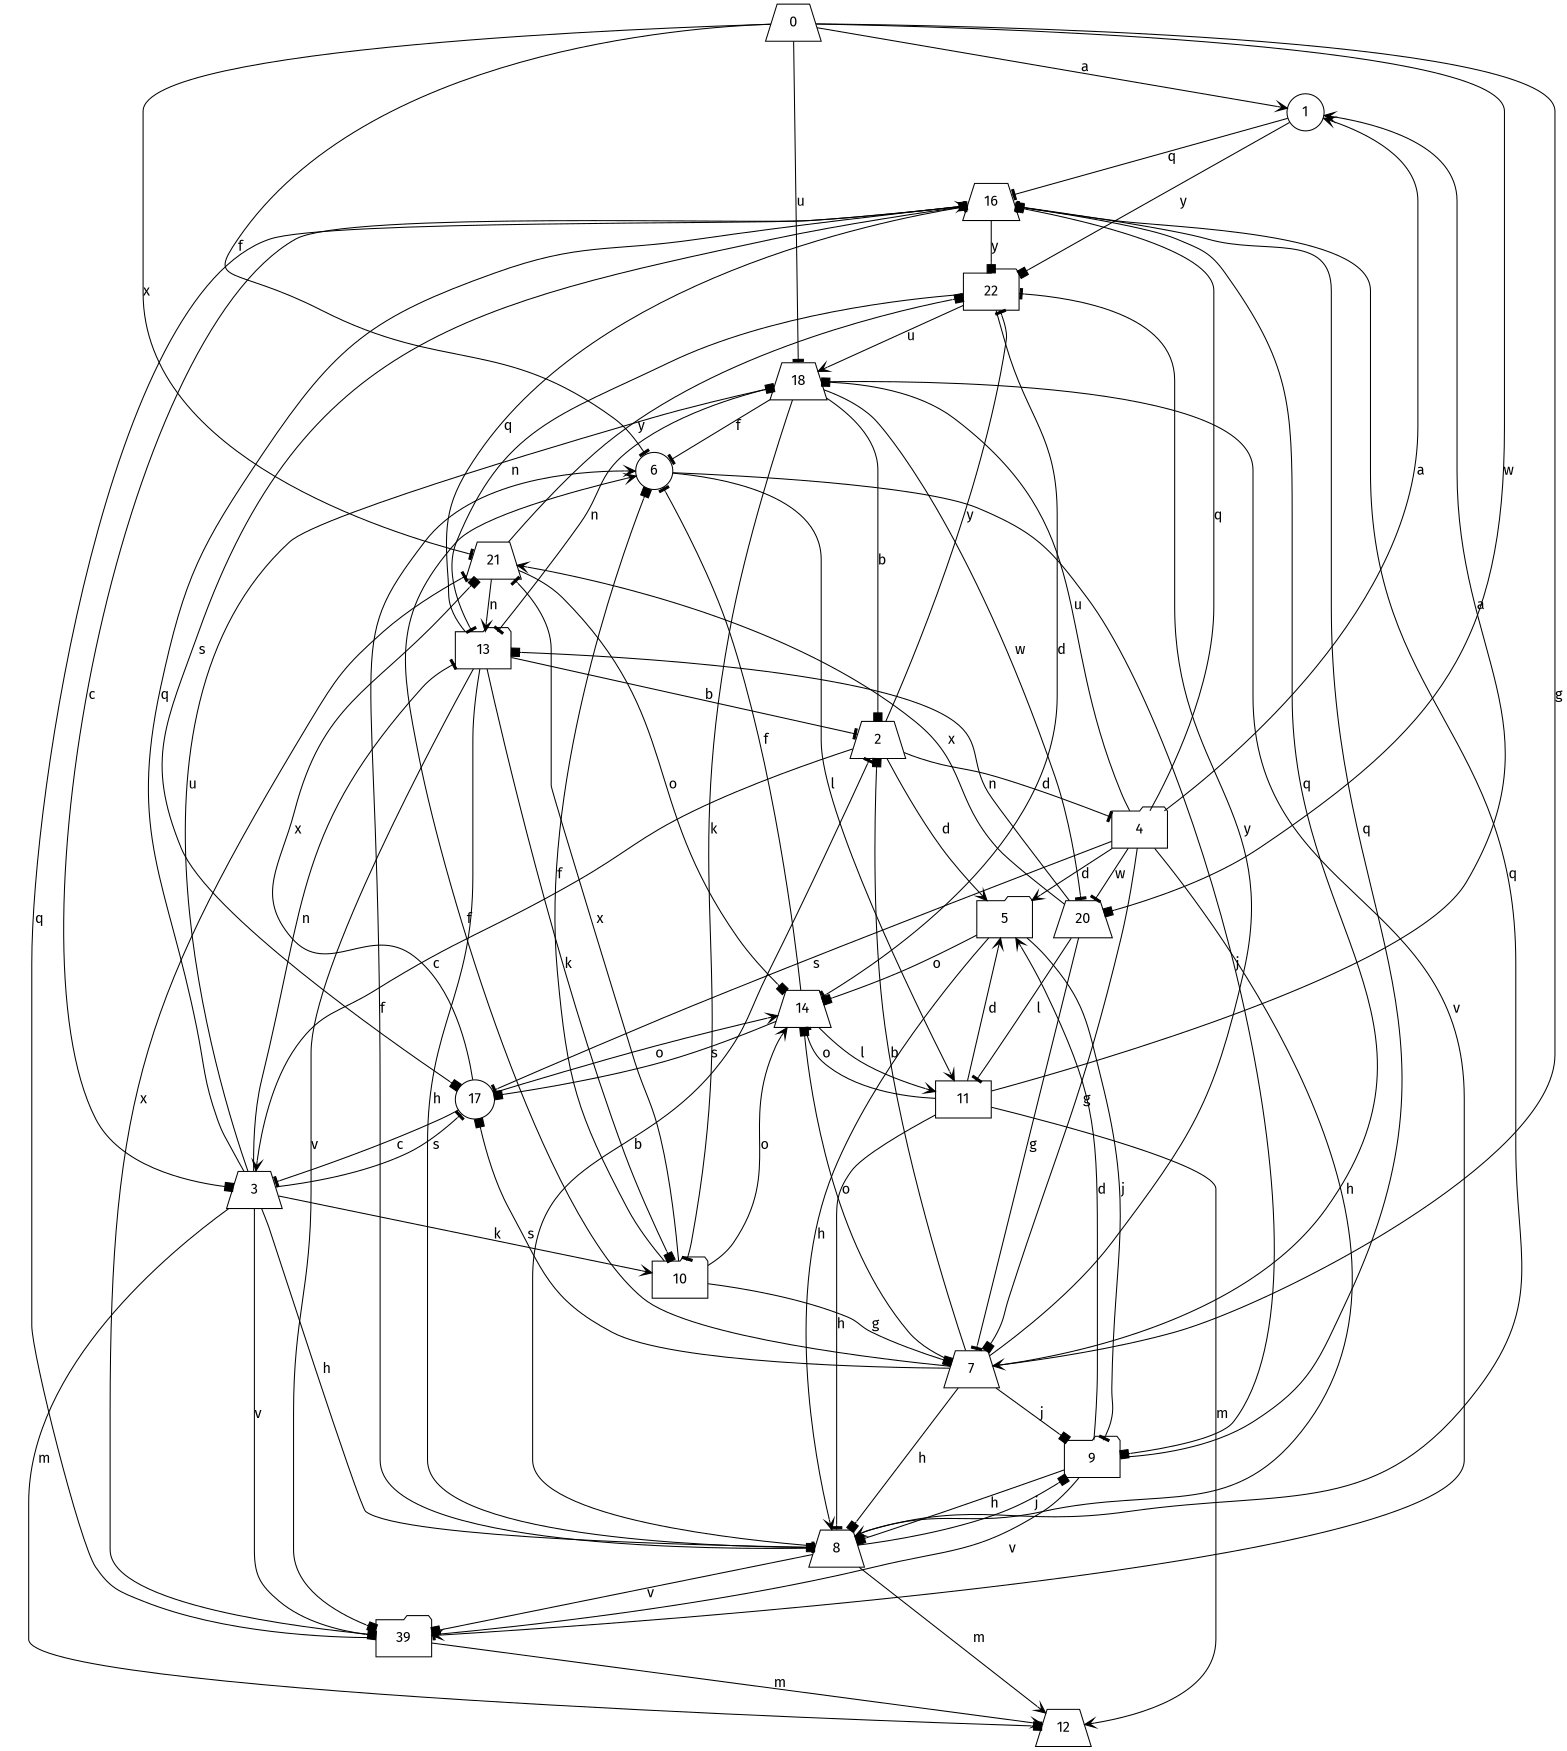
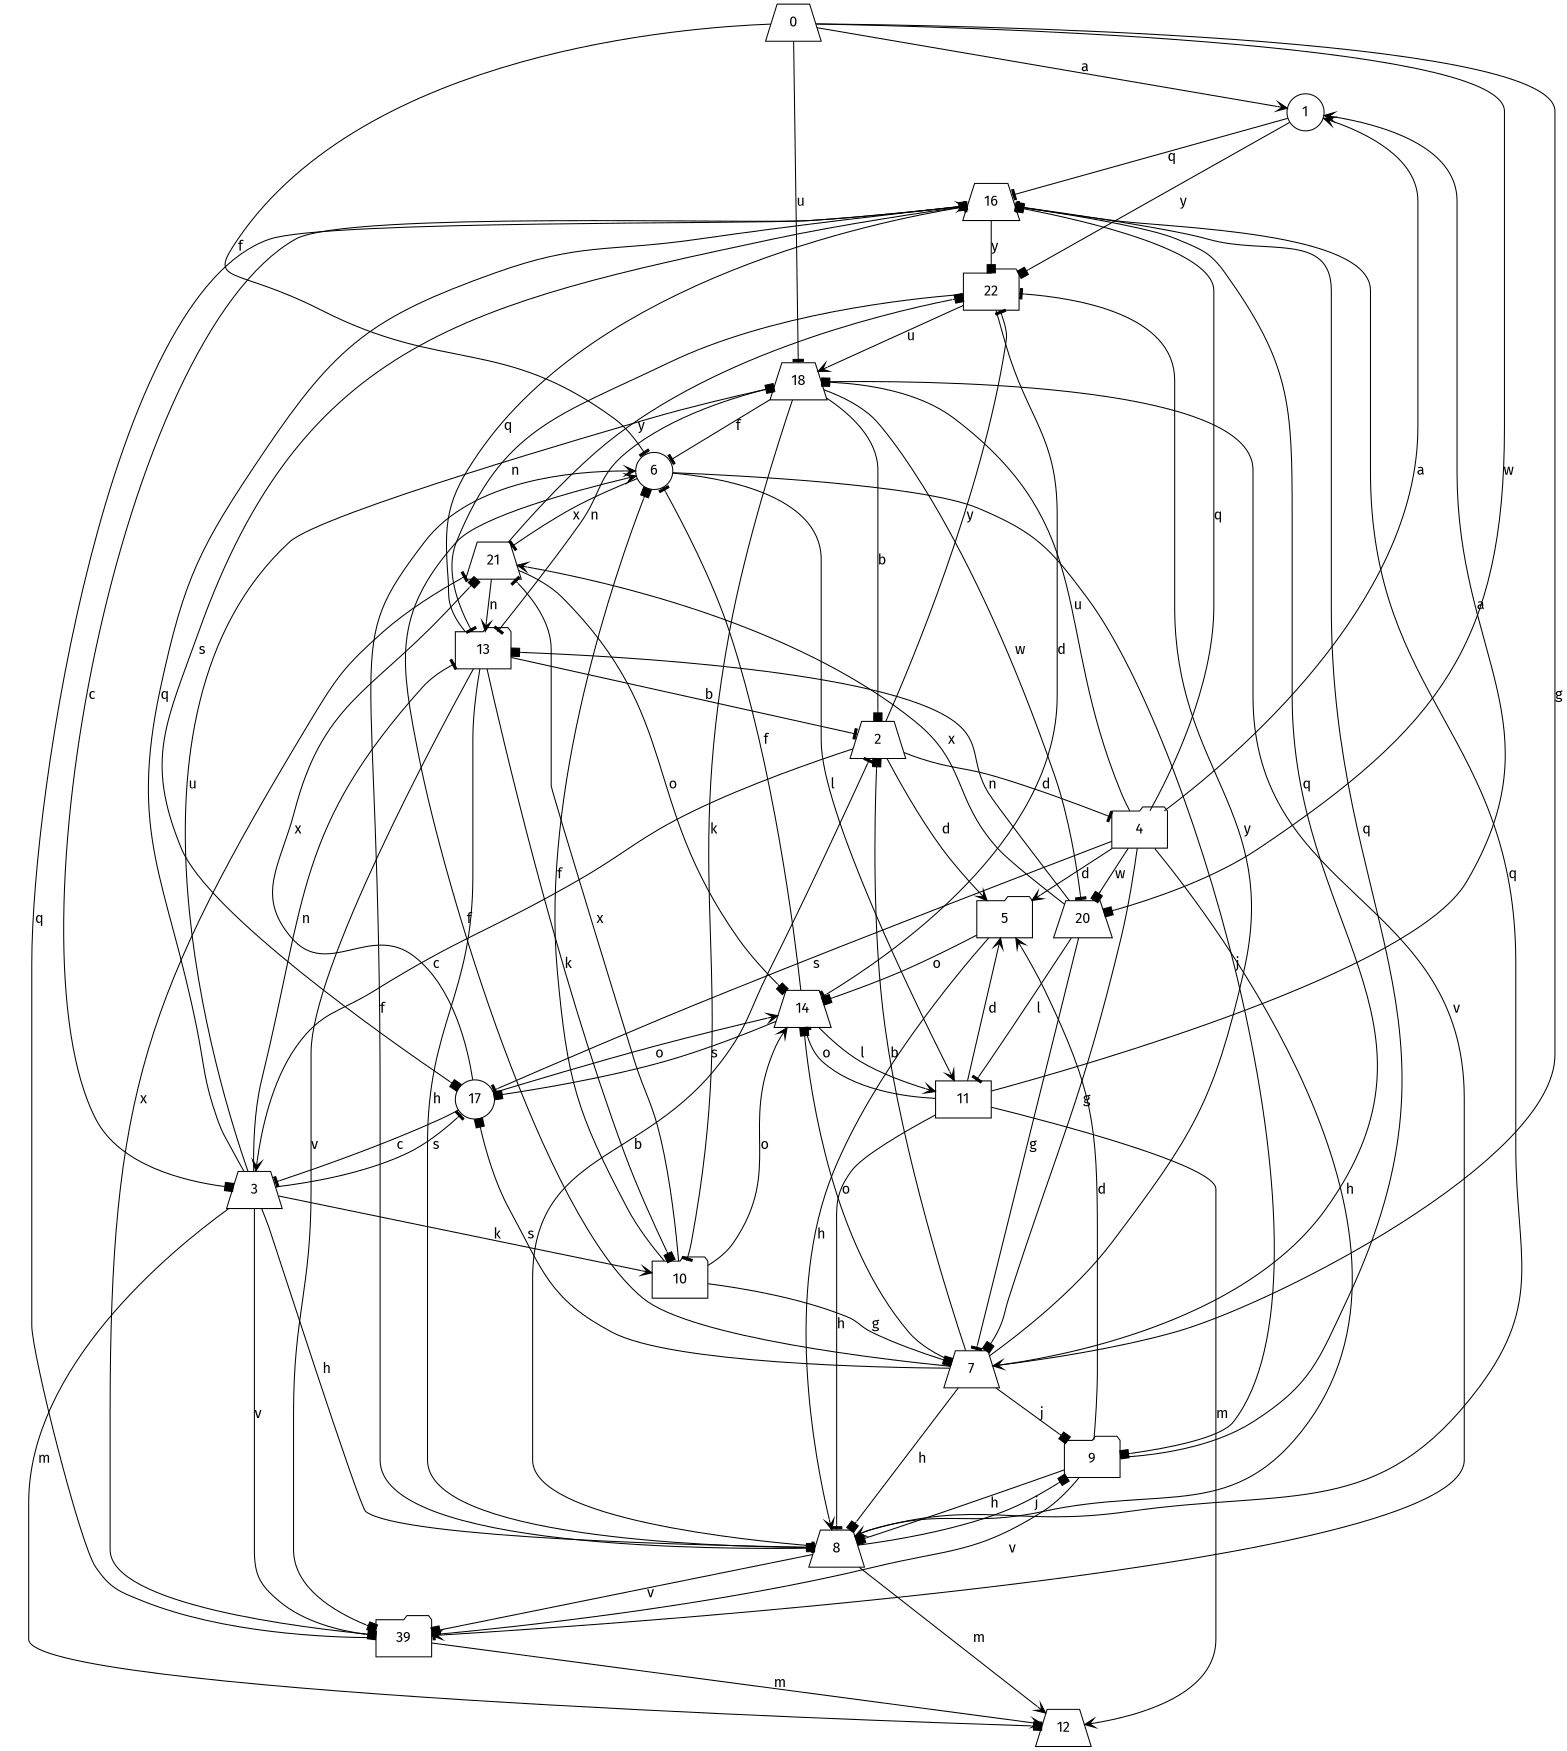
edge "0" -> "21": now "6" -> "21"
edge "4" -> "20": arrowhead tee -> box
edge "5" -> "9": removed, label "j"
